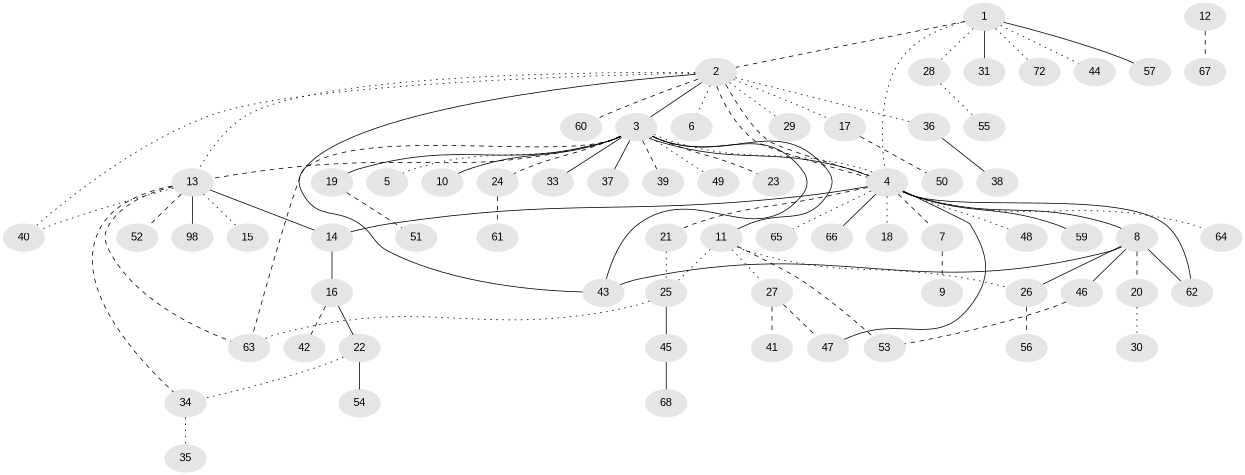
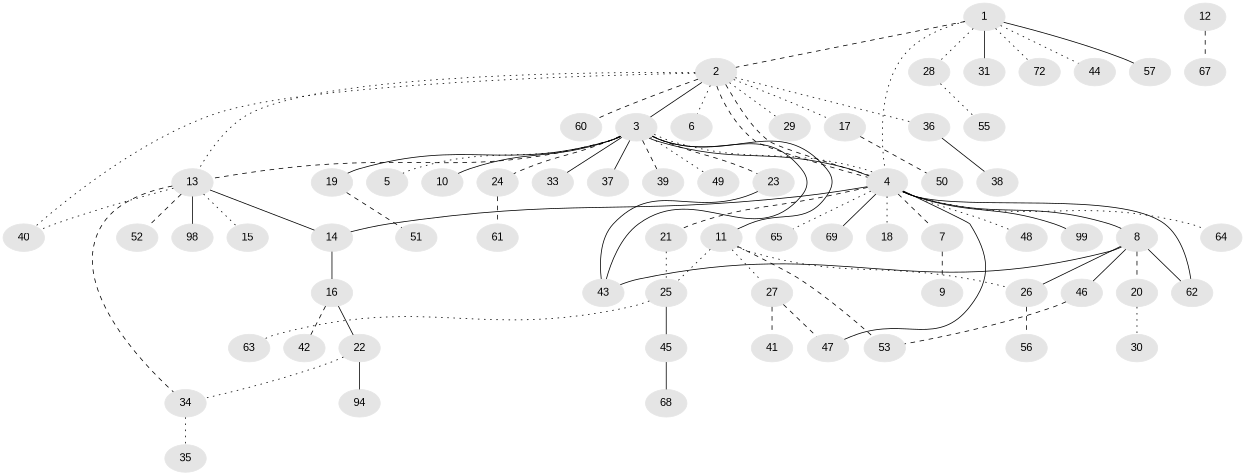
edge "2" -- "43": now "23" -- "43"
edge "3" -- "63": removed
node "66": label "66" -> "69"
node "59": label "59" -> "99"
edge "13" -- "63": removed
node "54": label "54" -> "94"
